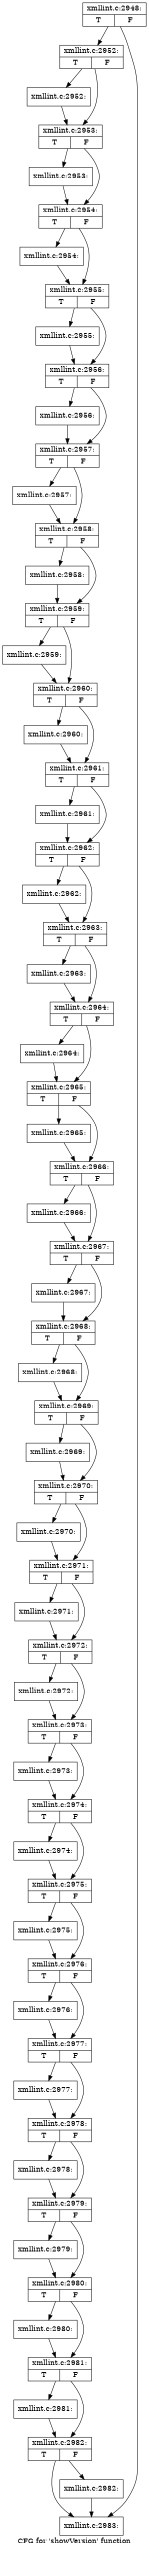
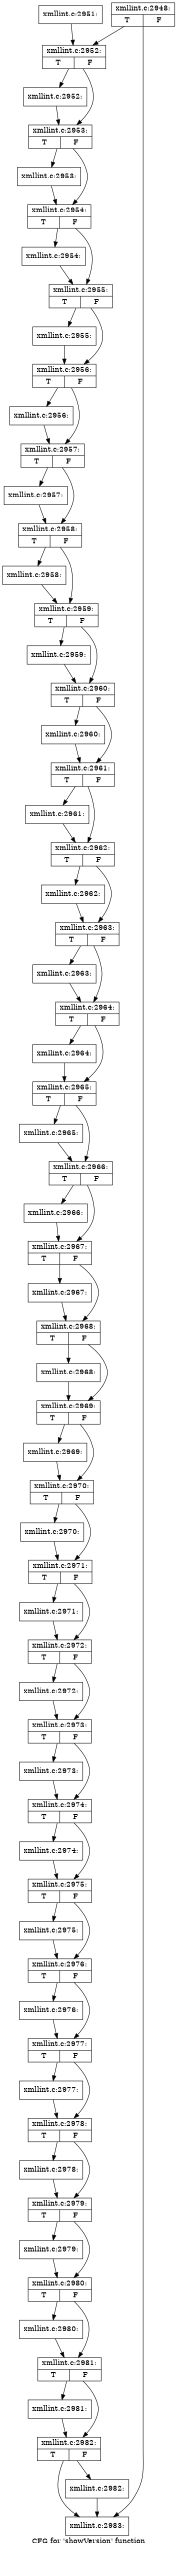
node "xmllint.c:2951:": added
